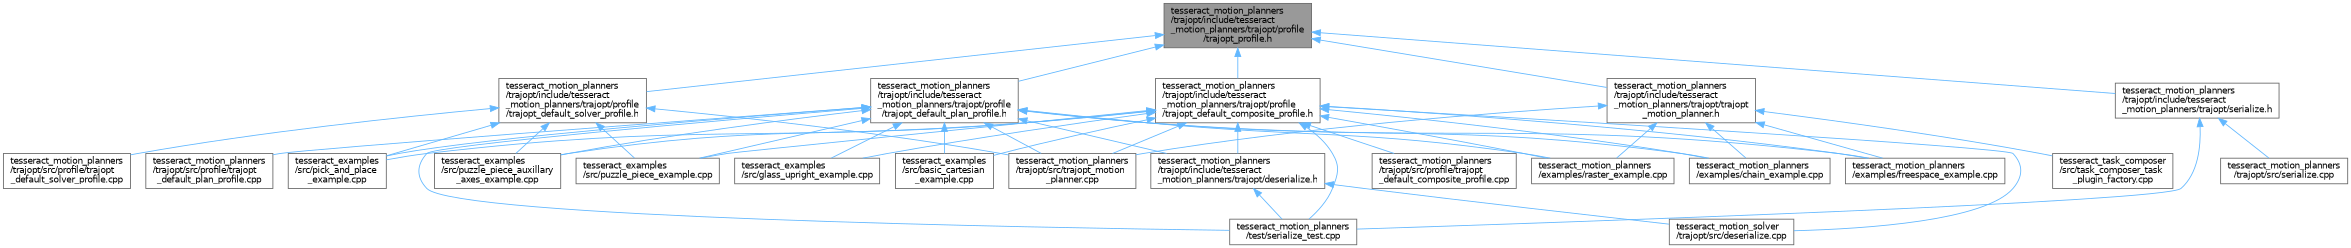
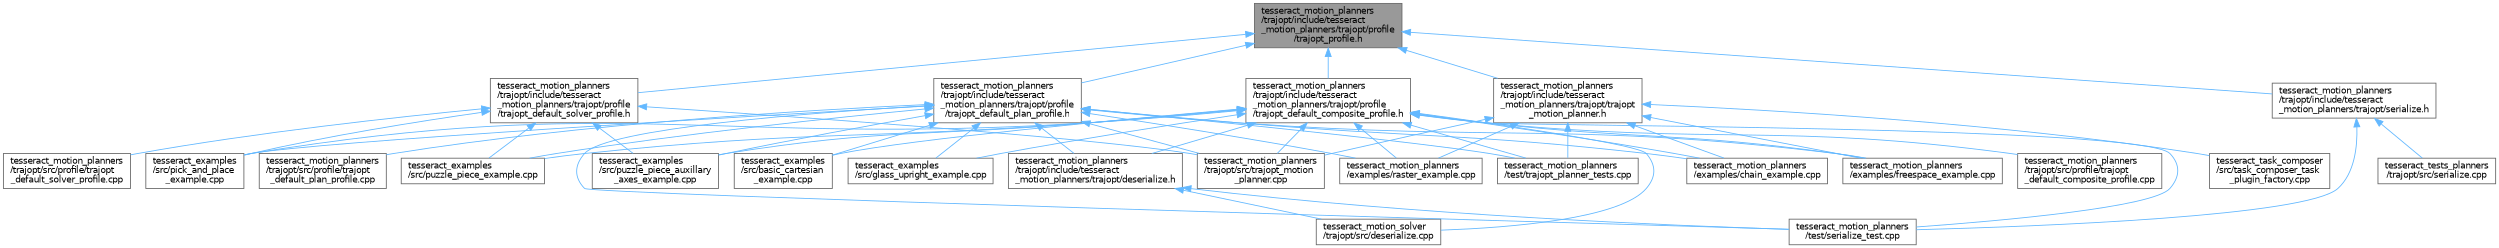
node "tesseract_motion_planners /test/trajopt_planner_tests.cpp": added
node "tesseract_motion_planners /trajopt/src/serialize.cpp": label "tesseract_motion_planners /trajopt/src/serialize.cpp" -> "tesseract_tests_planners /trajopt/src/serialize.cpp"
